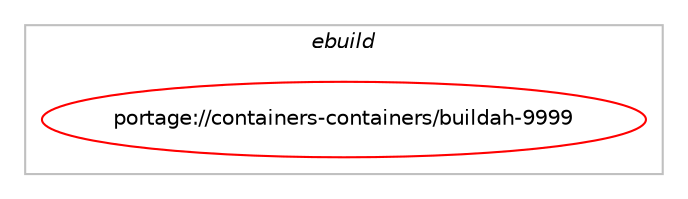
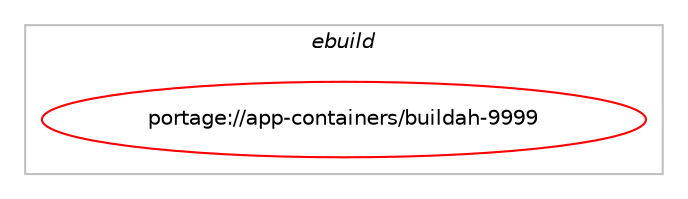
node "portage://containers-containers/buildah-9999": label "portage://containers-containers/buildah-9999" -> "portage://app-containers/buildah-9999"
